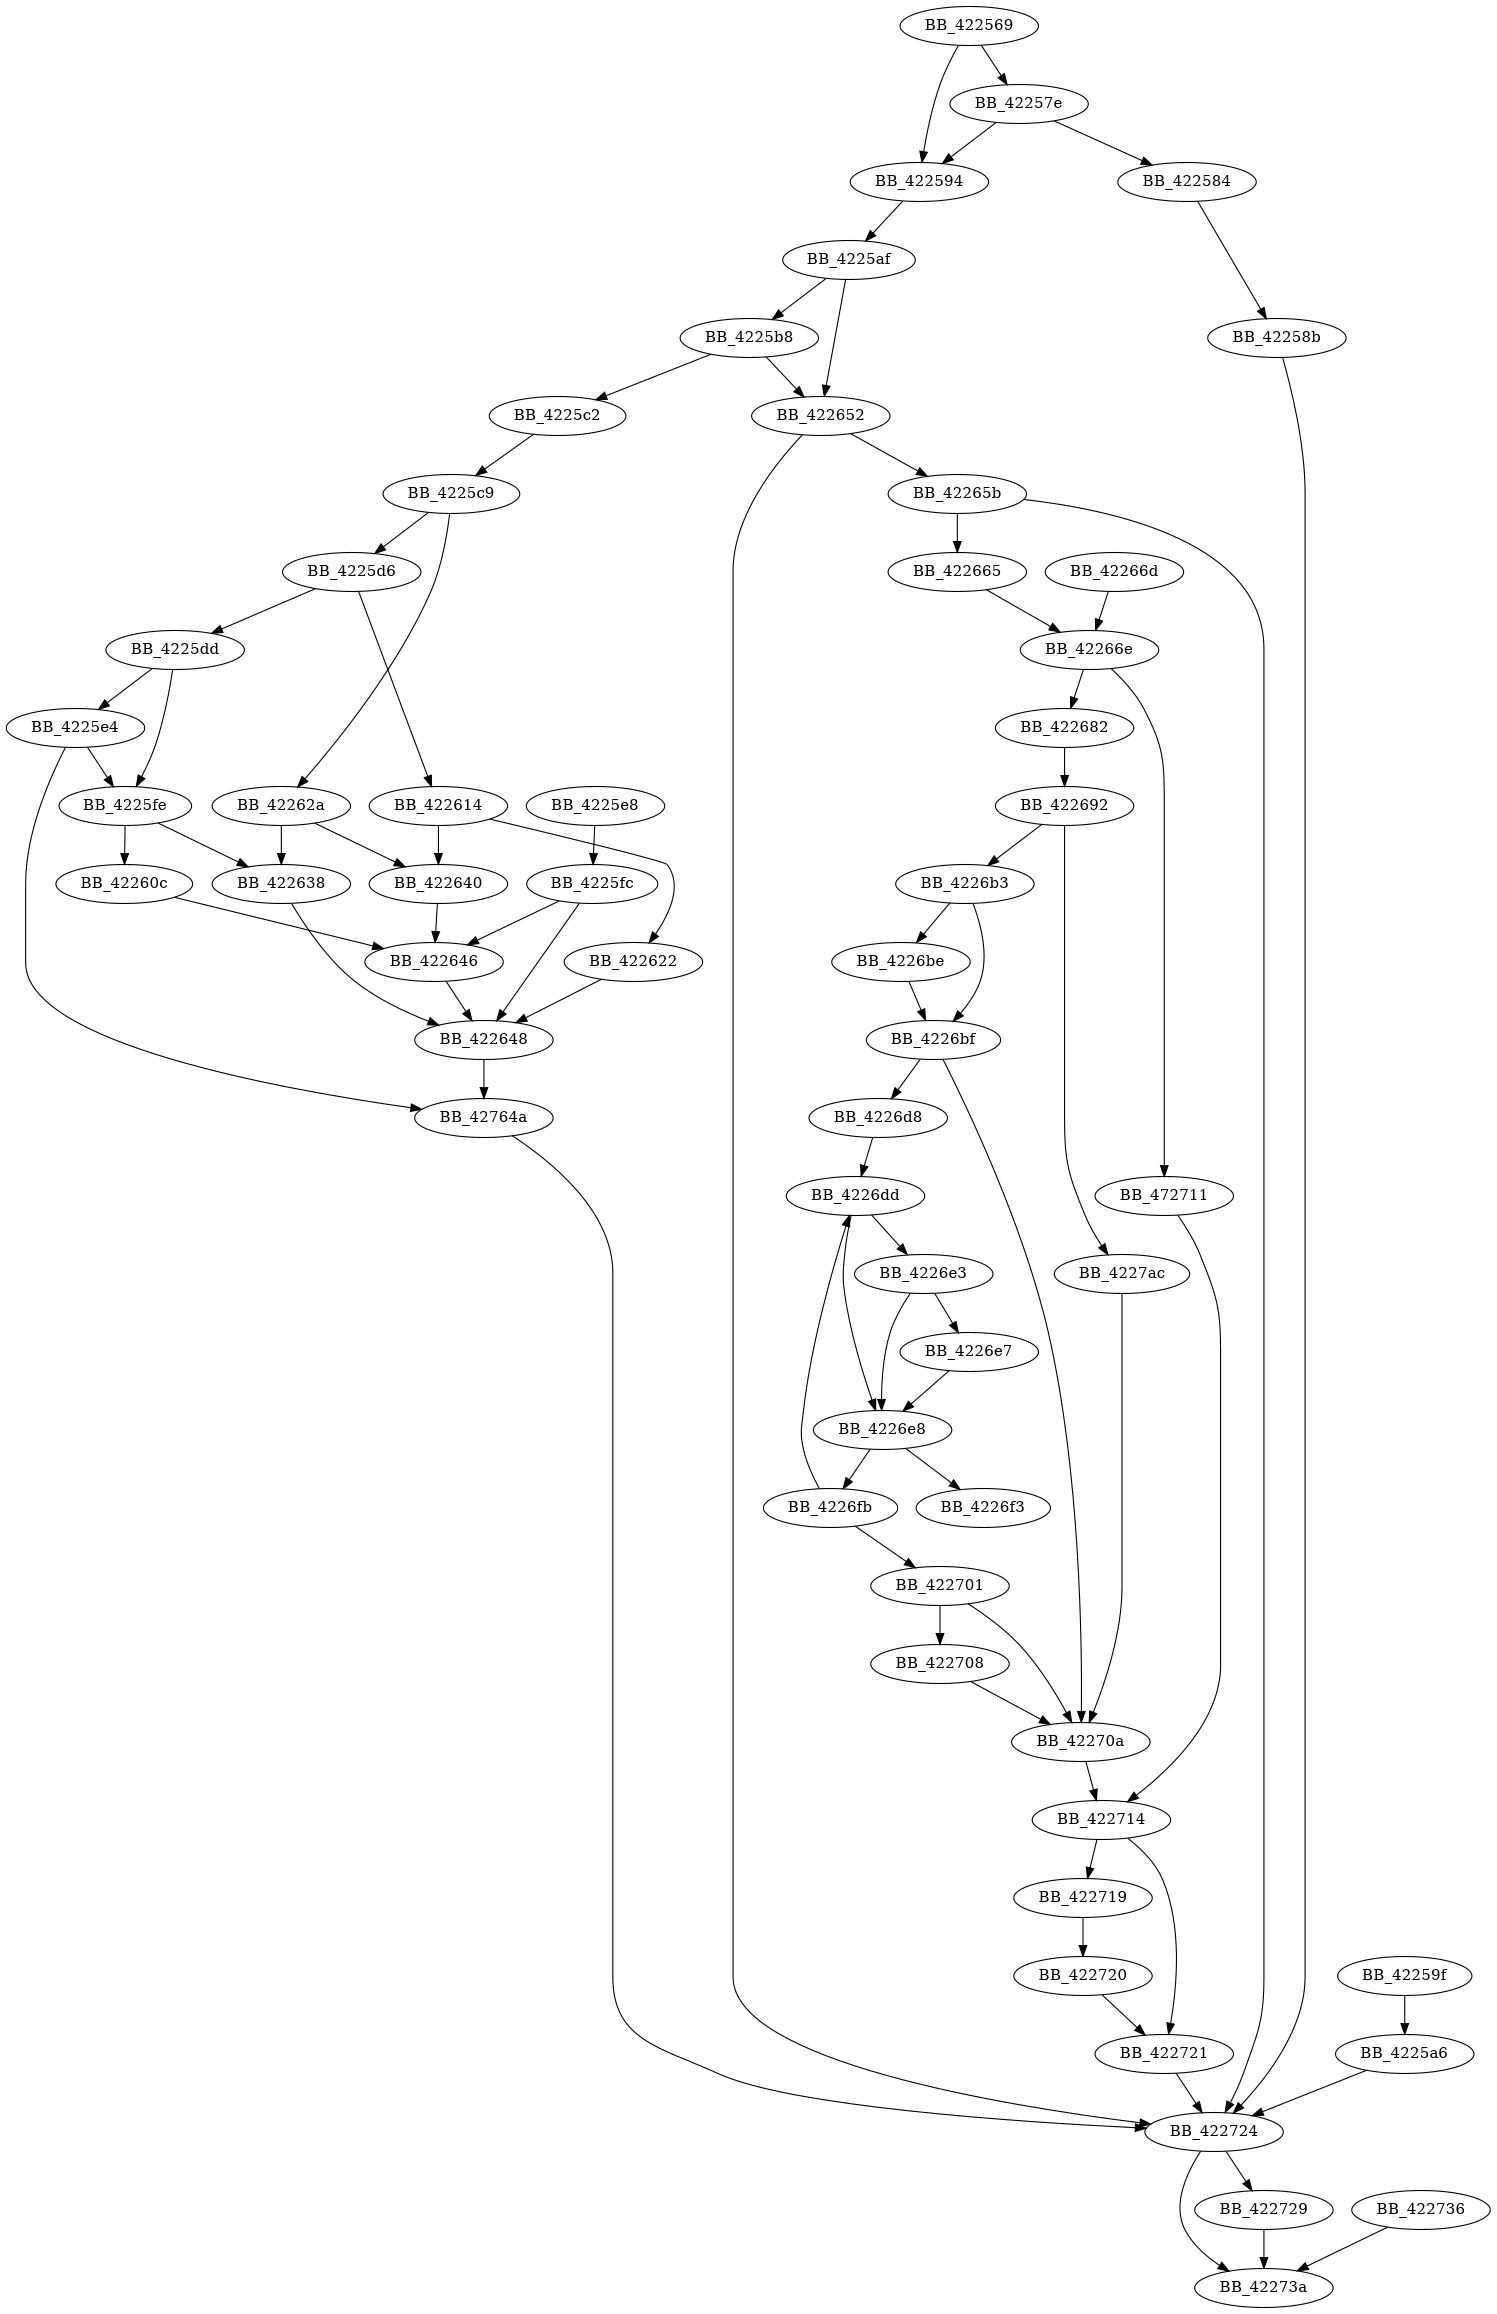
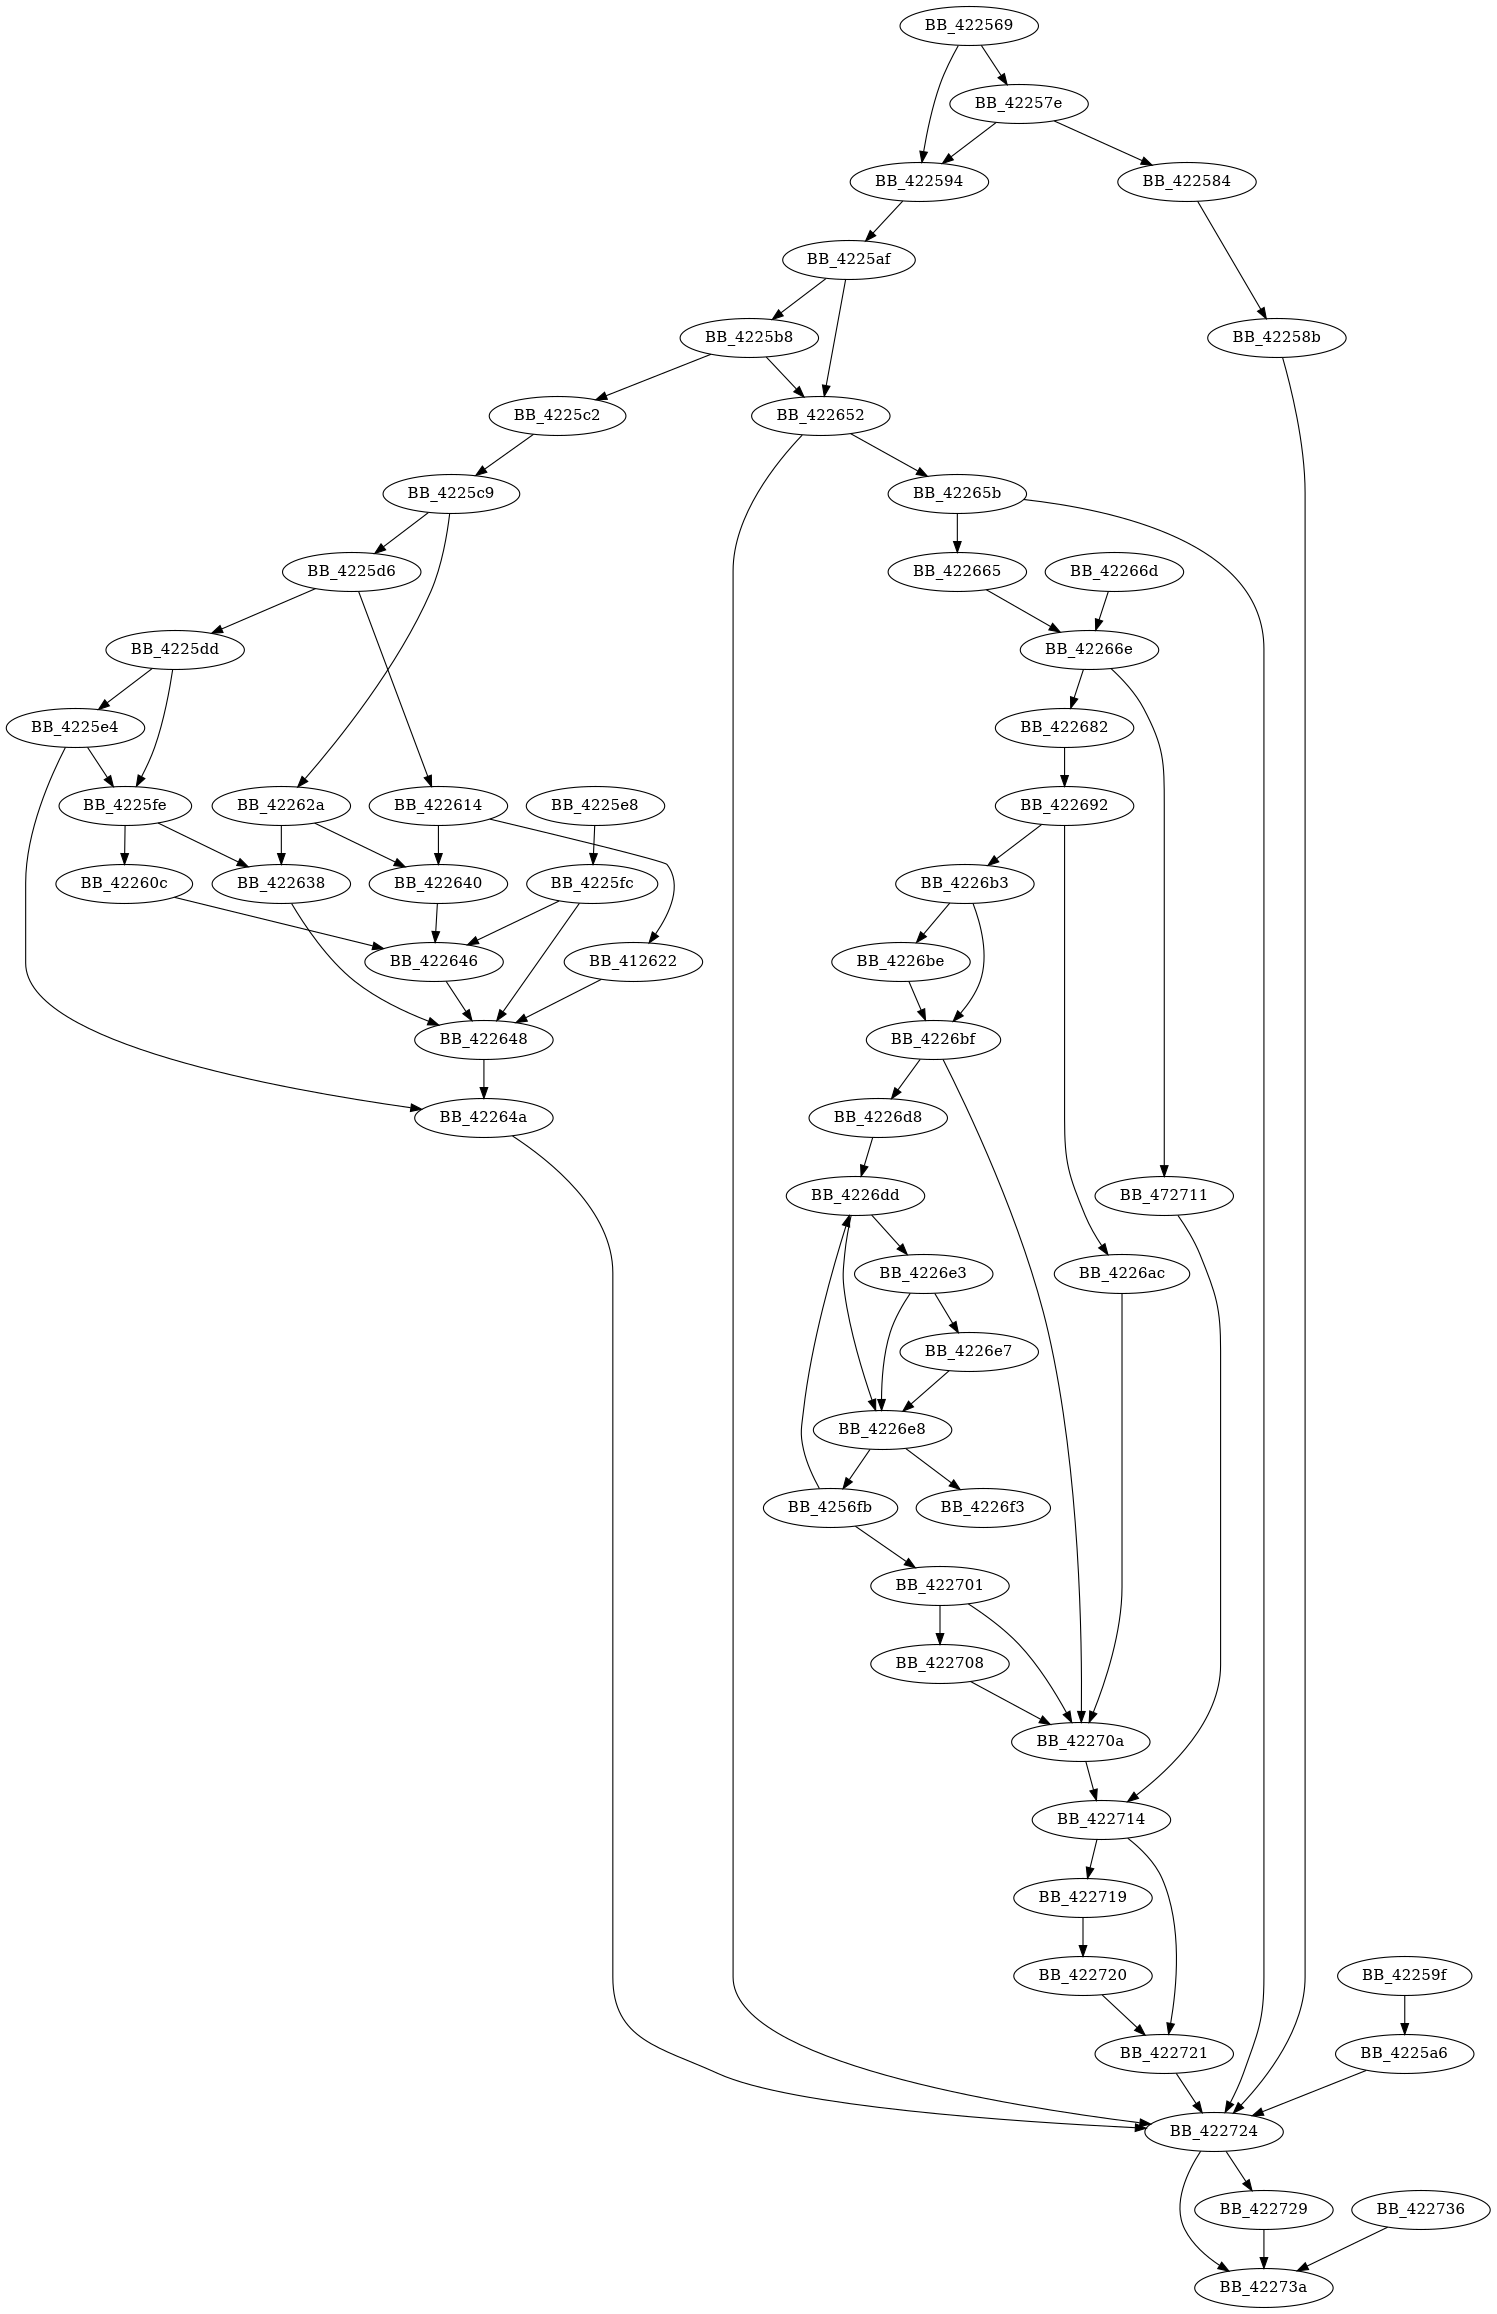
node "BB_422622": label "BB_422622" -> "BB_412622"
node "BB_42764a": label "BB_42764a" -> "BB_42264a"
node "BB_4227ac": label "BB_4227ac" -> "BB_4226ac"
node "BB_4226fb": label "BB_4226fb" -> "BB_4256fb"
